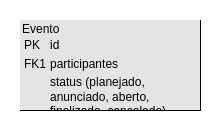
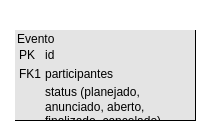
node "EventoPK id FK1 participantes status (planejado, anunciado, aberto, finalizado, cancelado)": moved (111, 66) -> (106, 76)
